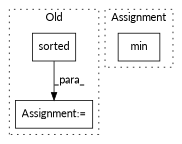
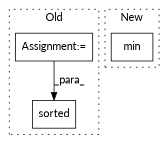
cluster "Assignment": label "Assignment" -> "New"
edge "sorted" -> "Assignment:=": reversed
